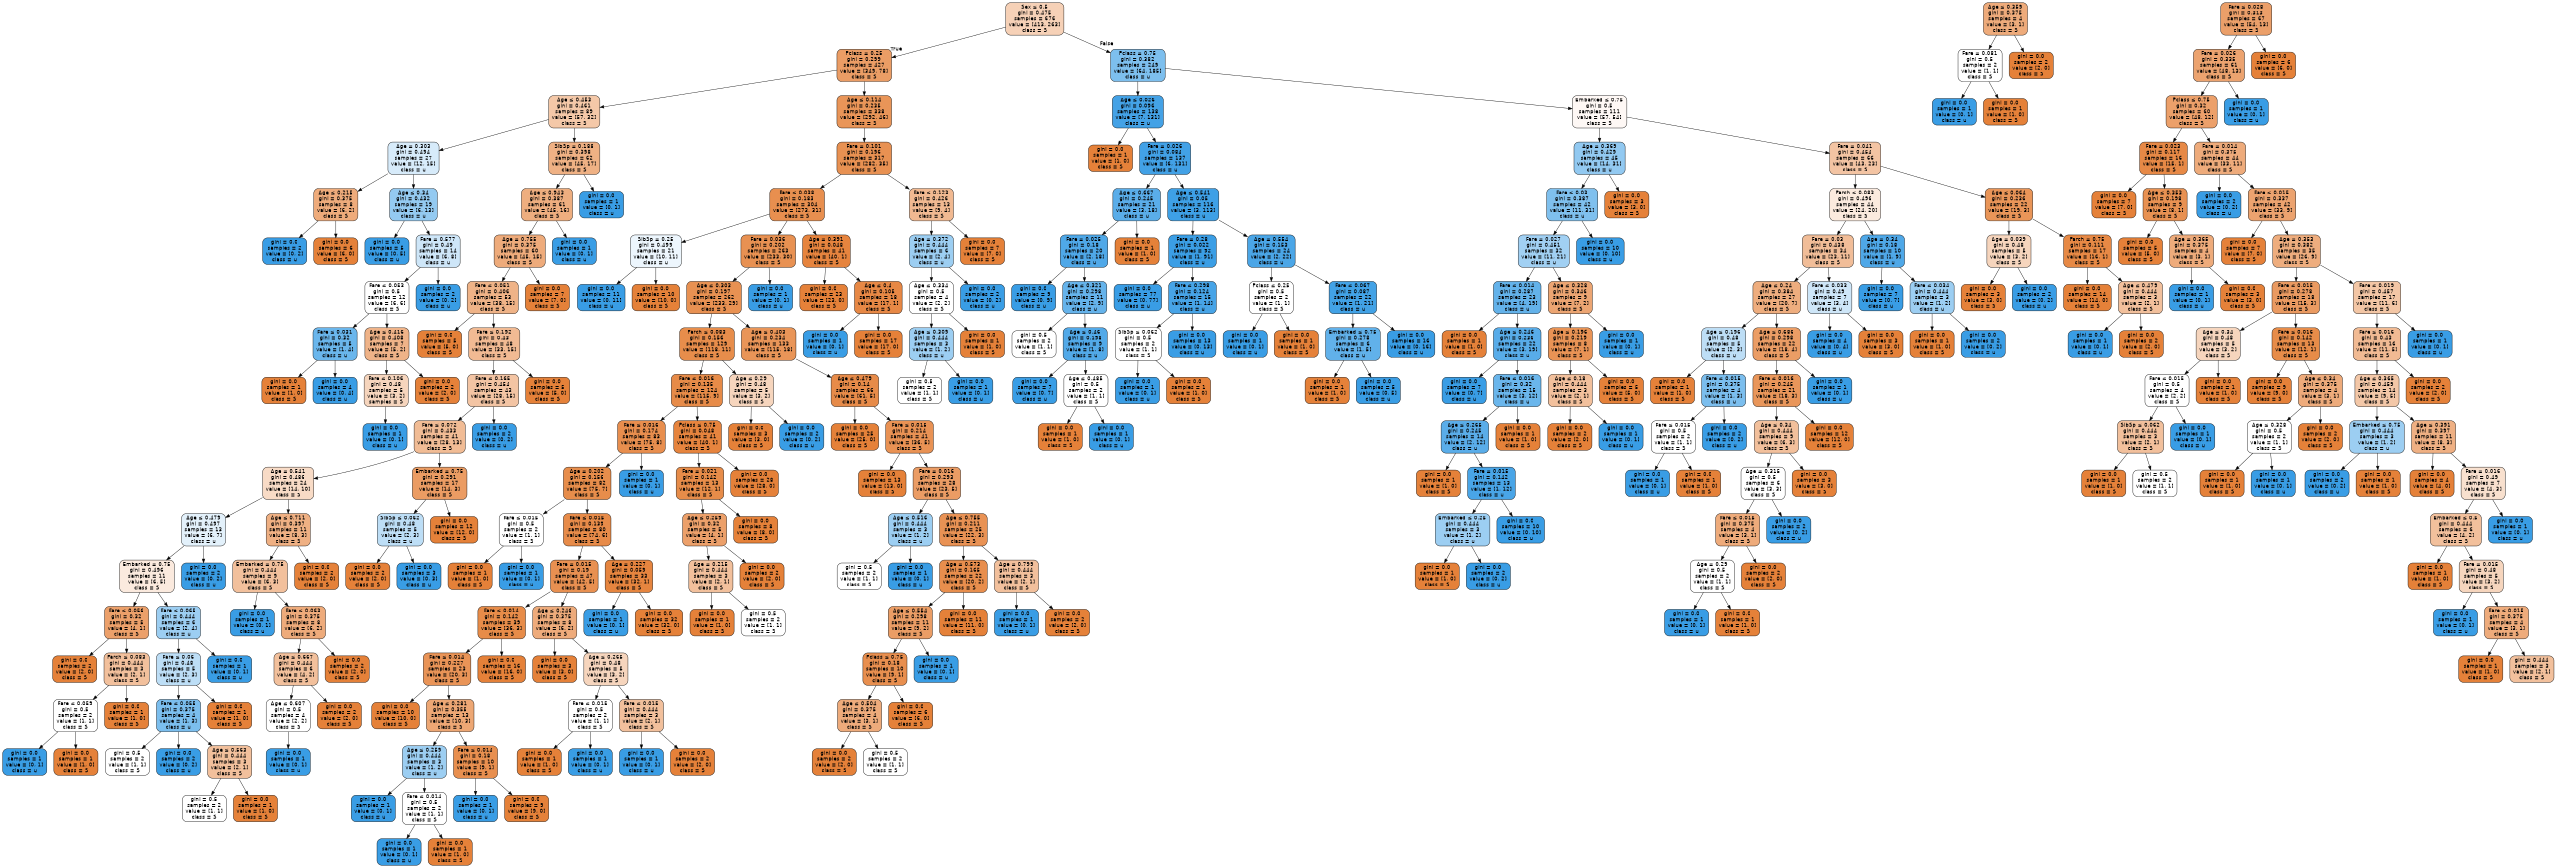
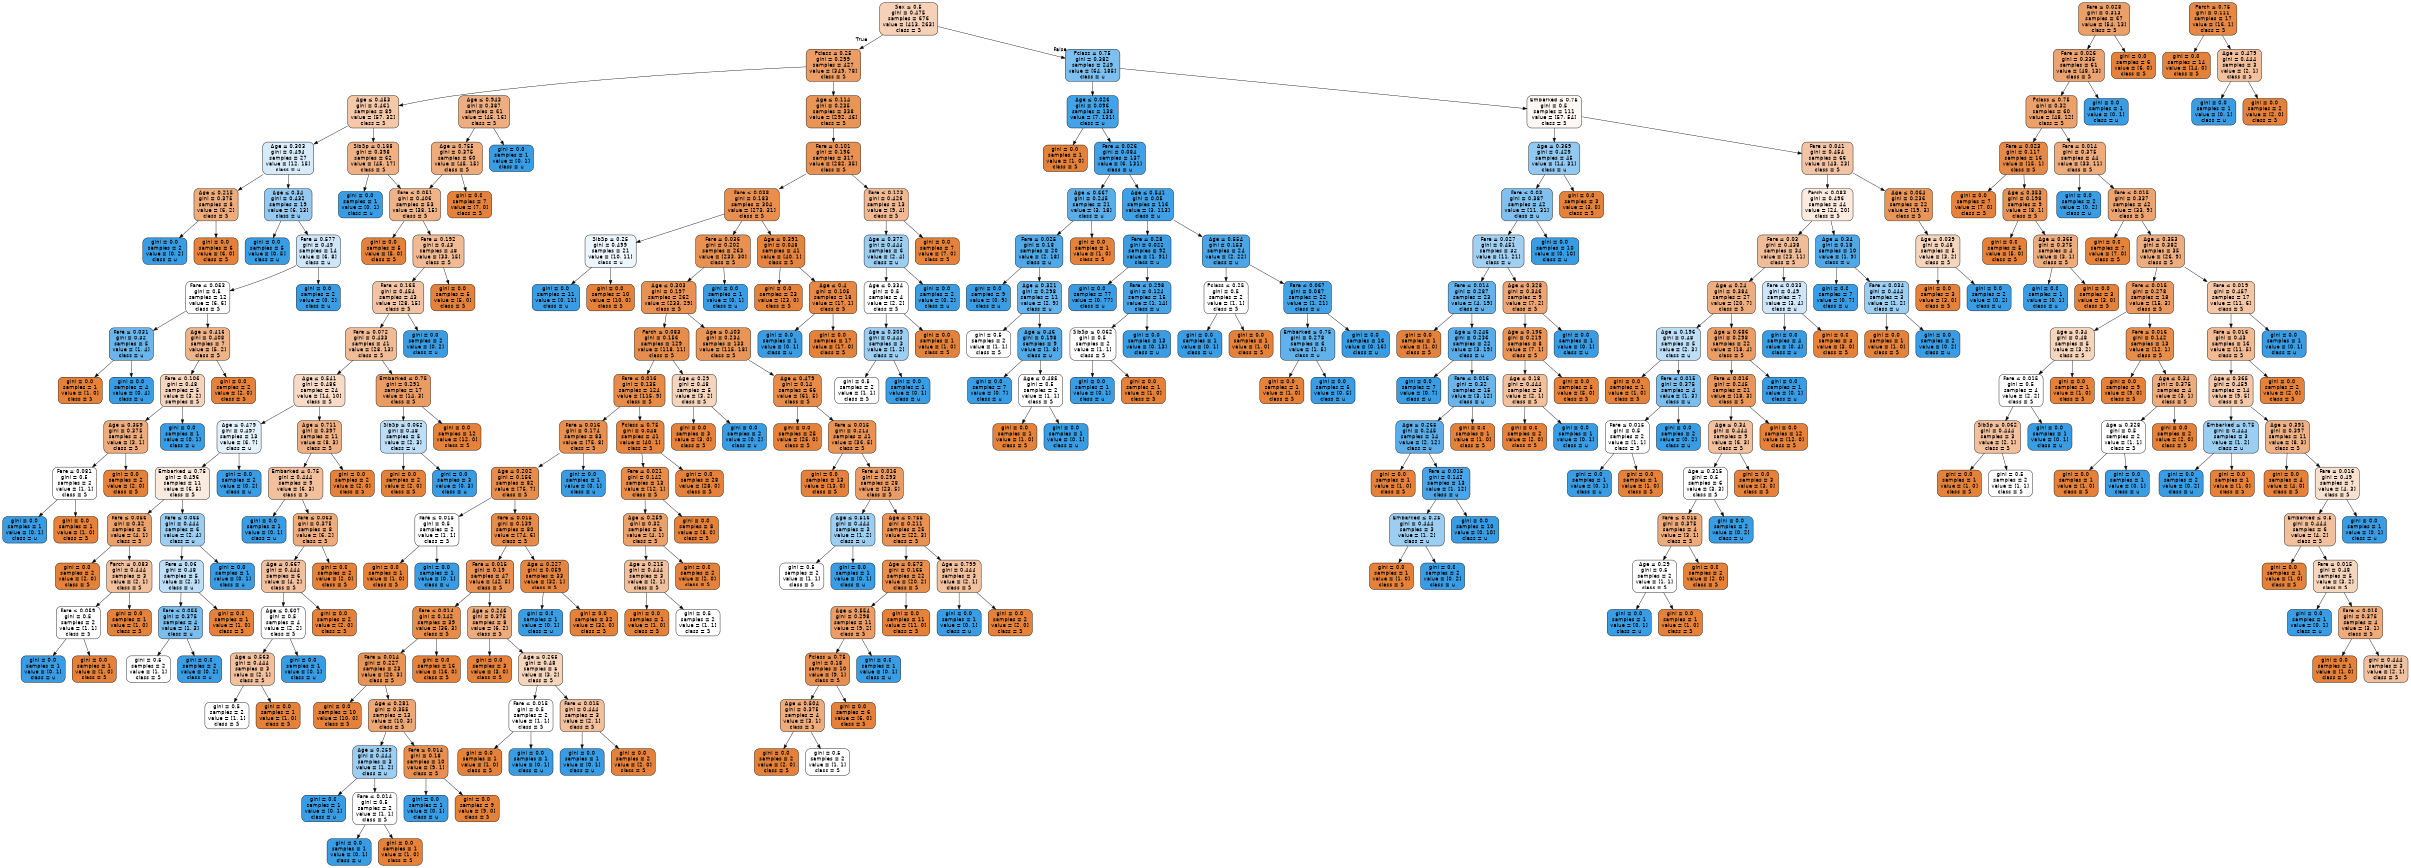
edge "SibSp ≤ 0.188" -> "Age ≤ 0.943": now "SibSp ≤ 0.188" -> "Fare ≤ 0.051"
edge "Age ≤ 0.064" -> "Parch ≤ 0.75": removed
edge "Fare ≤ 0.106" -> "Age ≤ 0.359": added
edge "Fare ≤ 0.055" -> "Age ≤ 0.563": now "Age ≤ 0.607" -> "Age ≤ 0.563"
